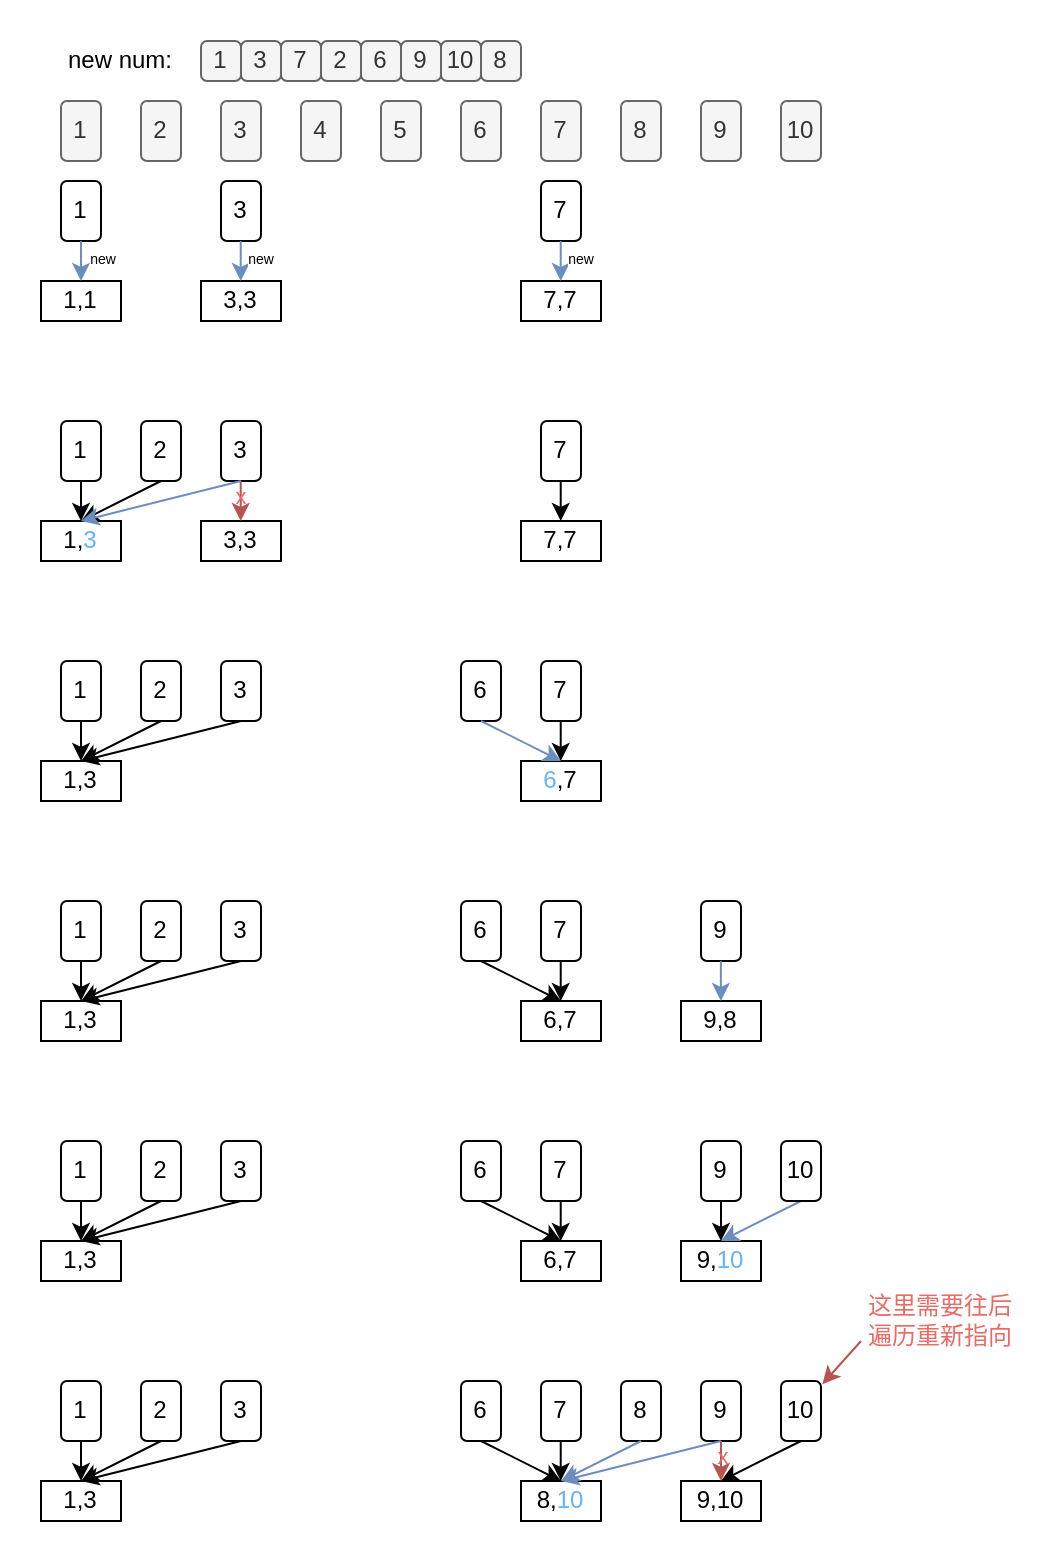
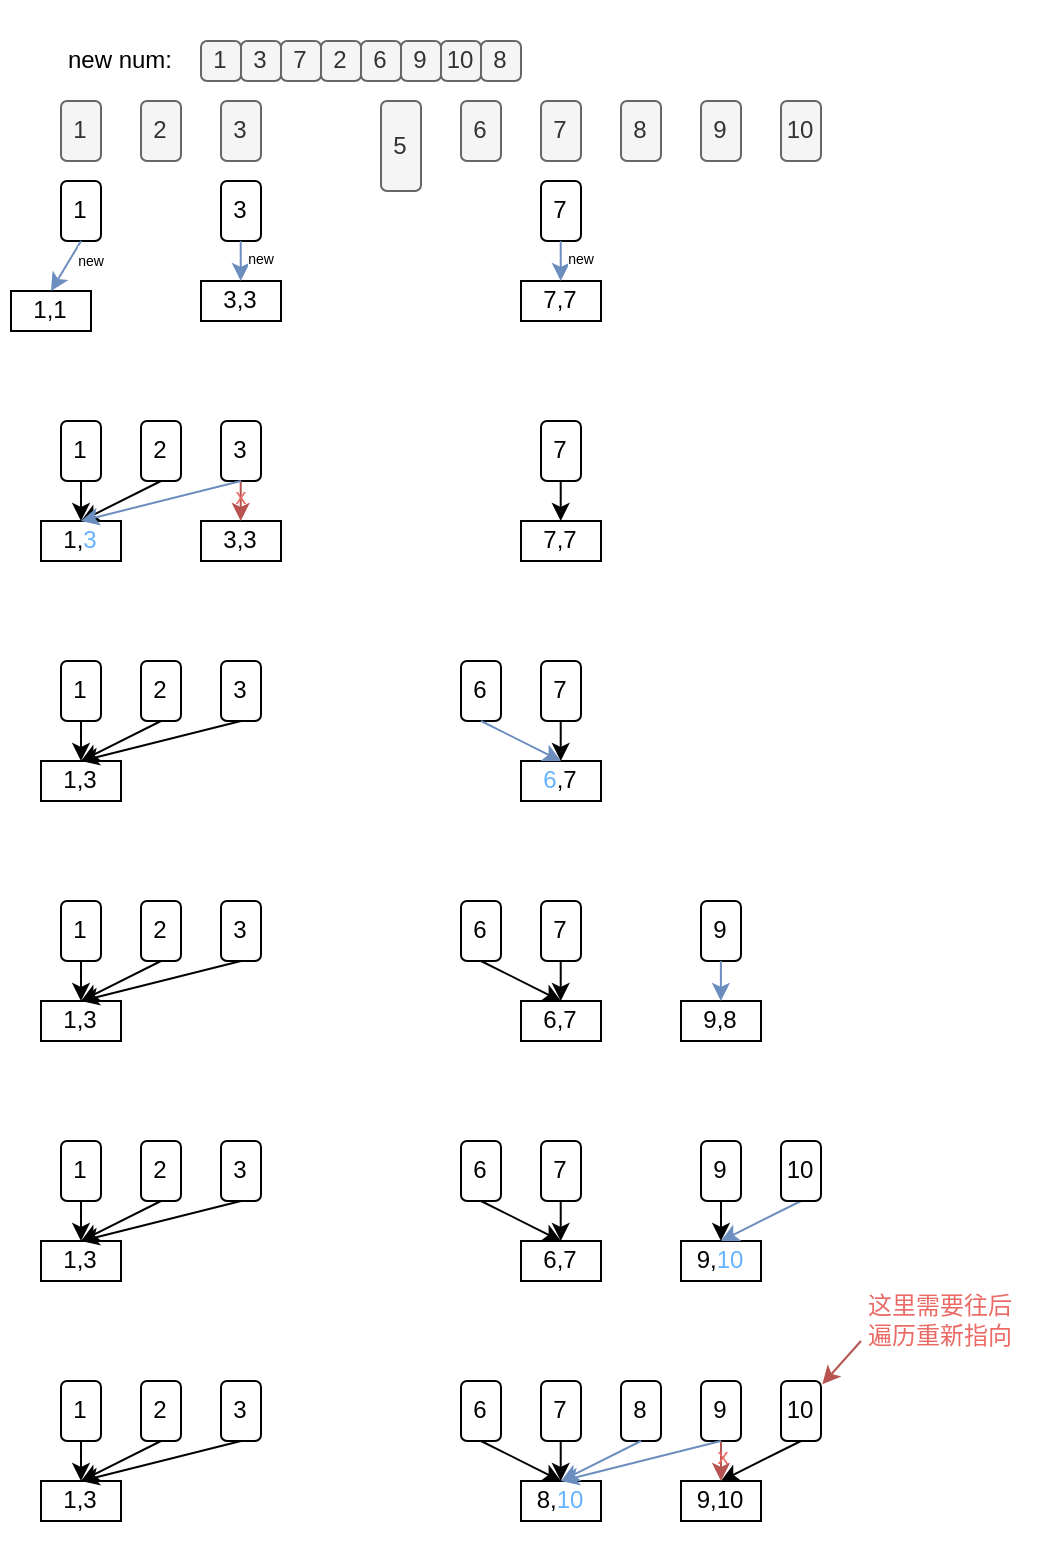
node "4": removed
node "5": size 40x60 -> 40x90
node "1,1": moved (81, 301) -> (51, 311)
